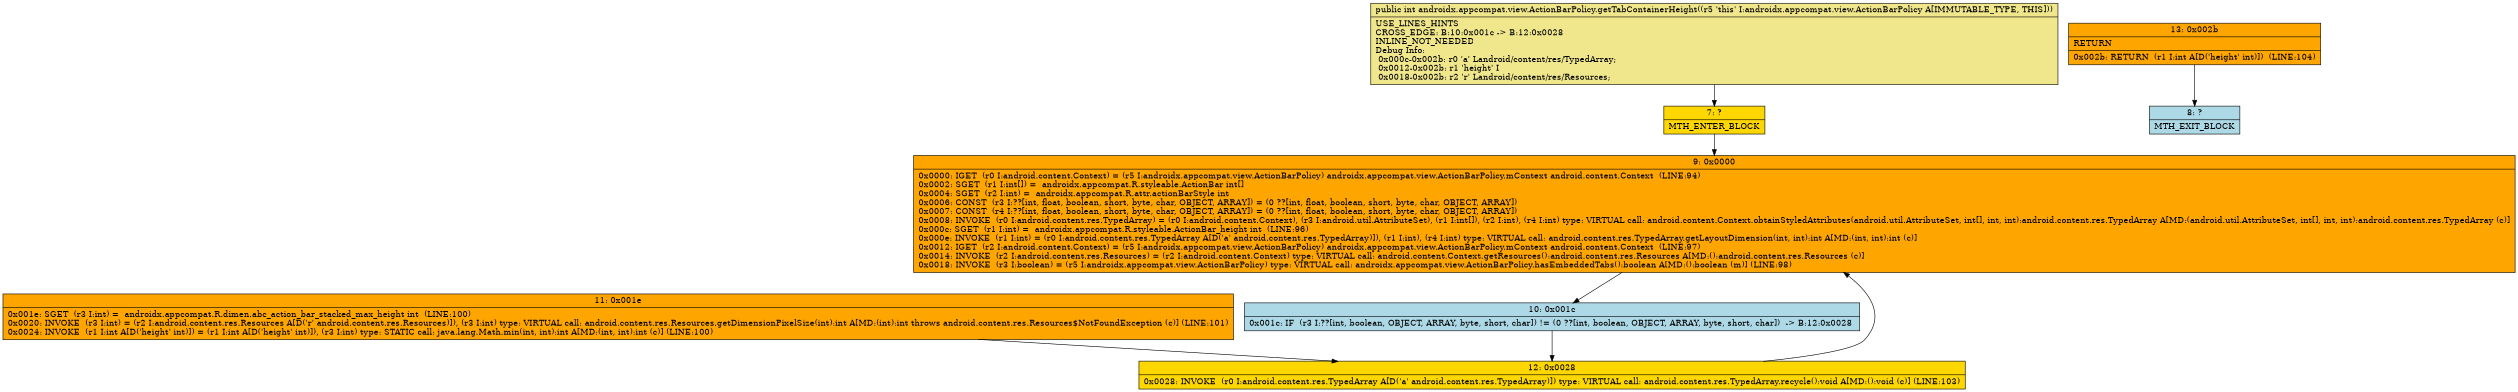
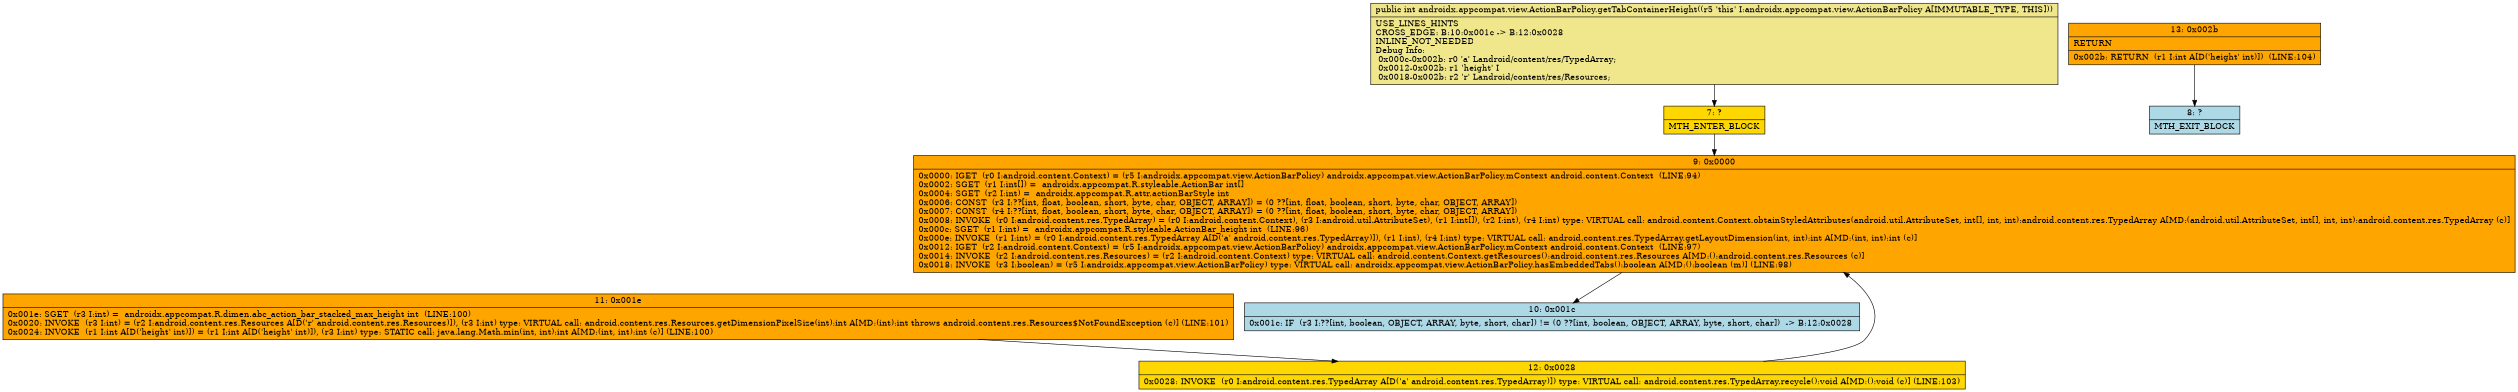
edge "10: 0x001c" -> "12: 0x0028": removed
